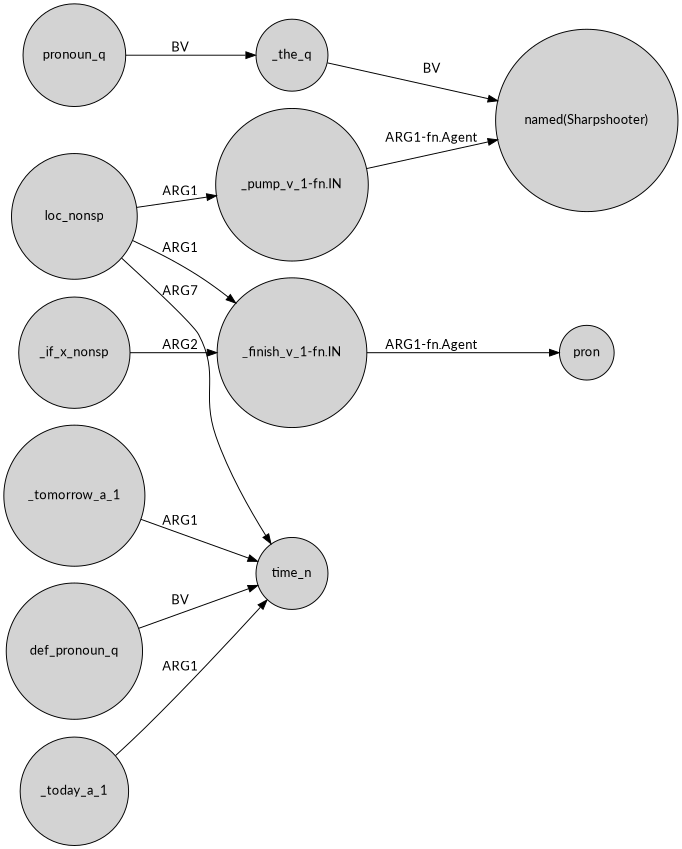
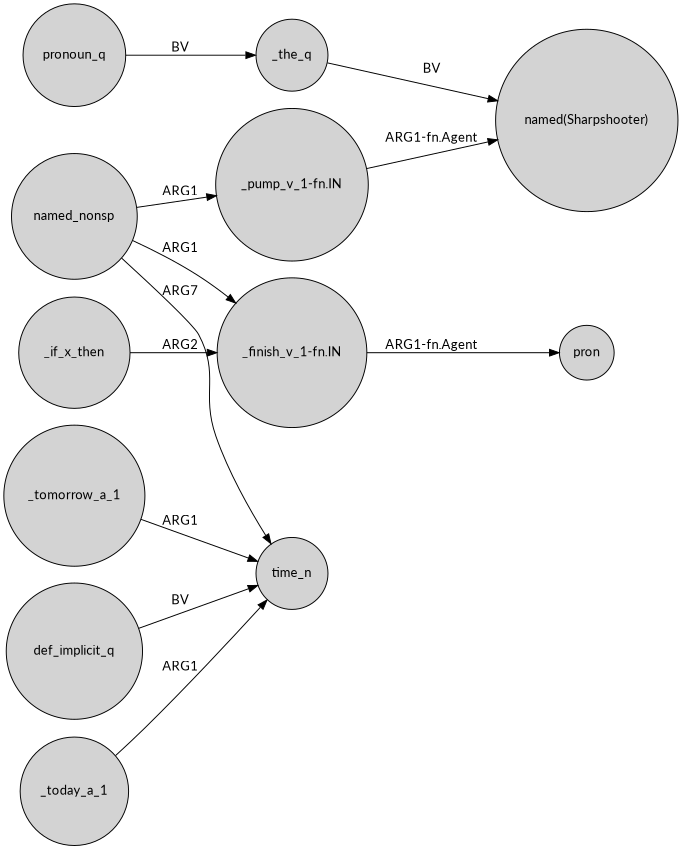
node "loc_nonsp": label "loc_nonsp" -> "named_nonsp"
node "_if_x_nonsp": label "_if_x_nonsp" -> "_if_x_then"
node "def_pronoun_q": label "def_pronoun_q" -> "def_implicit_q"
